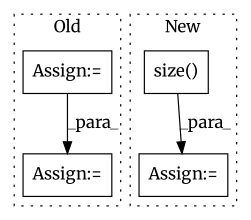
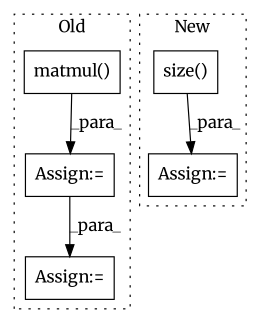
node "matmul()": added
